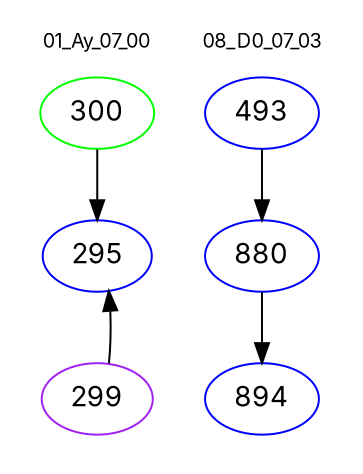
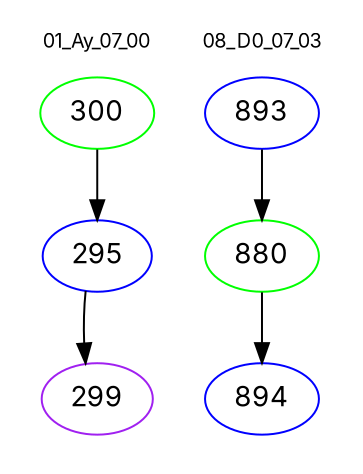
node "493": label "493" -> "893"
node "880": color blue -> green
edge "299" -> "295": reversed
